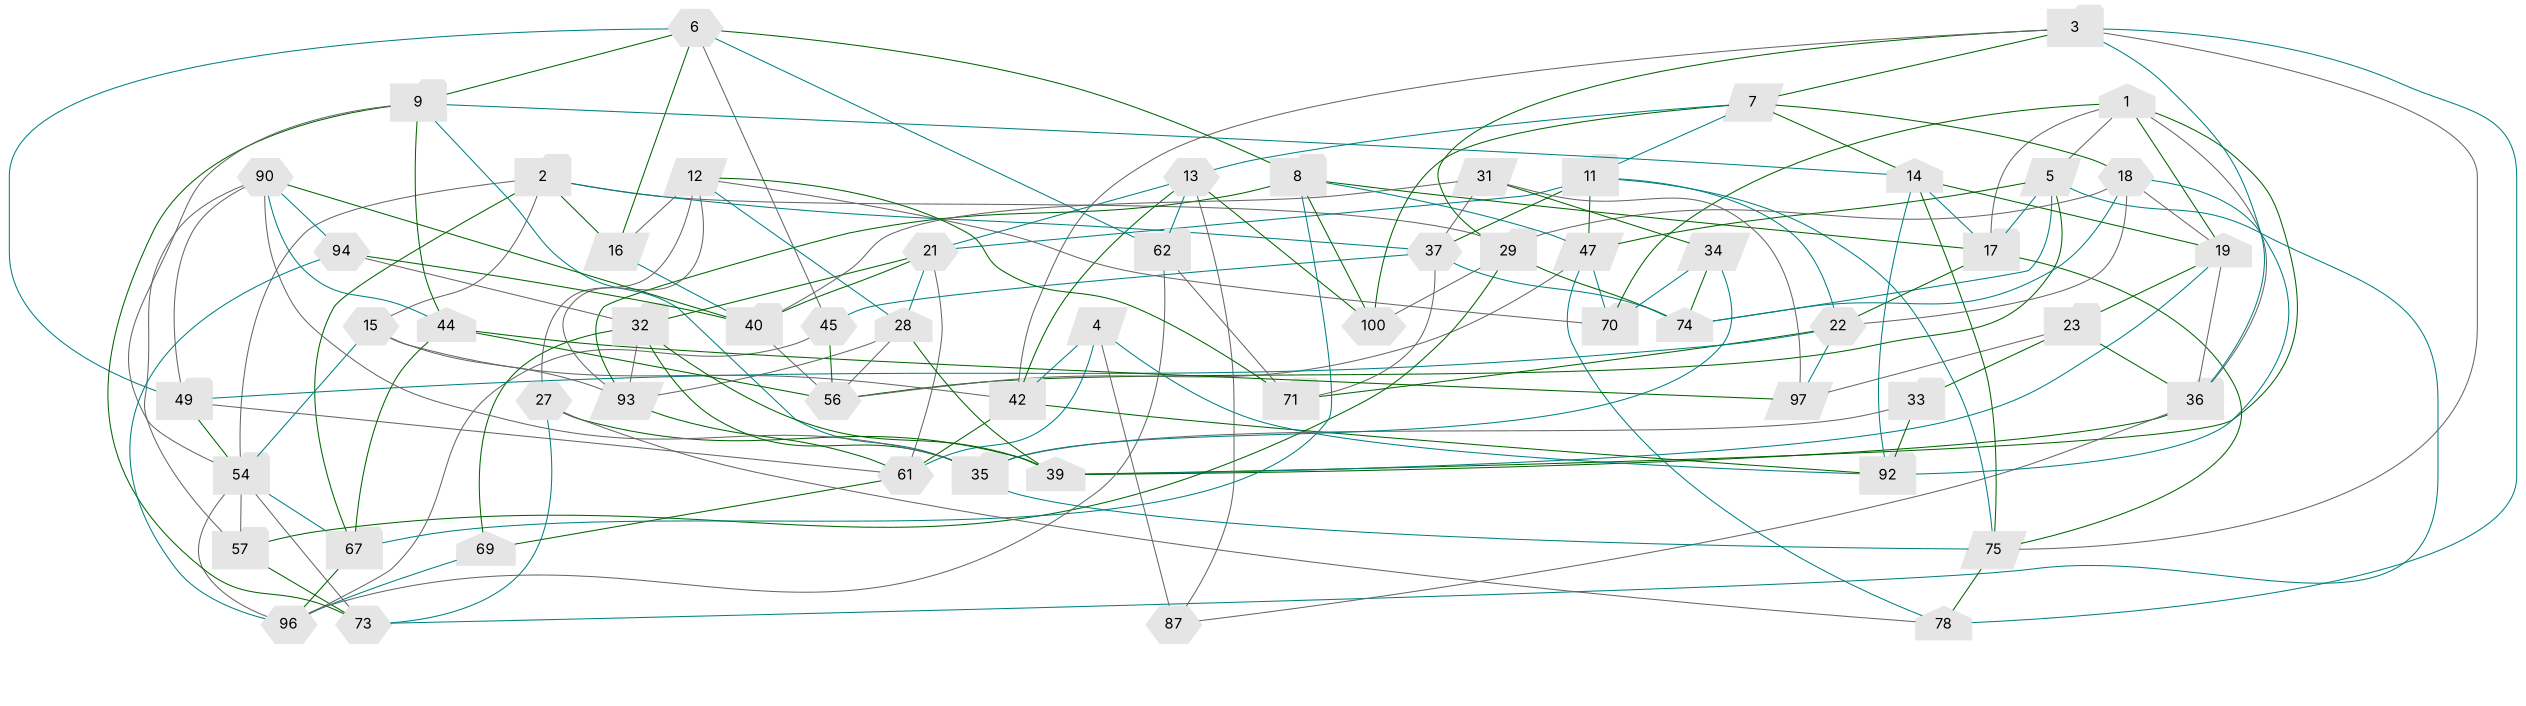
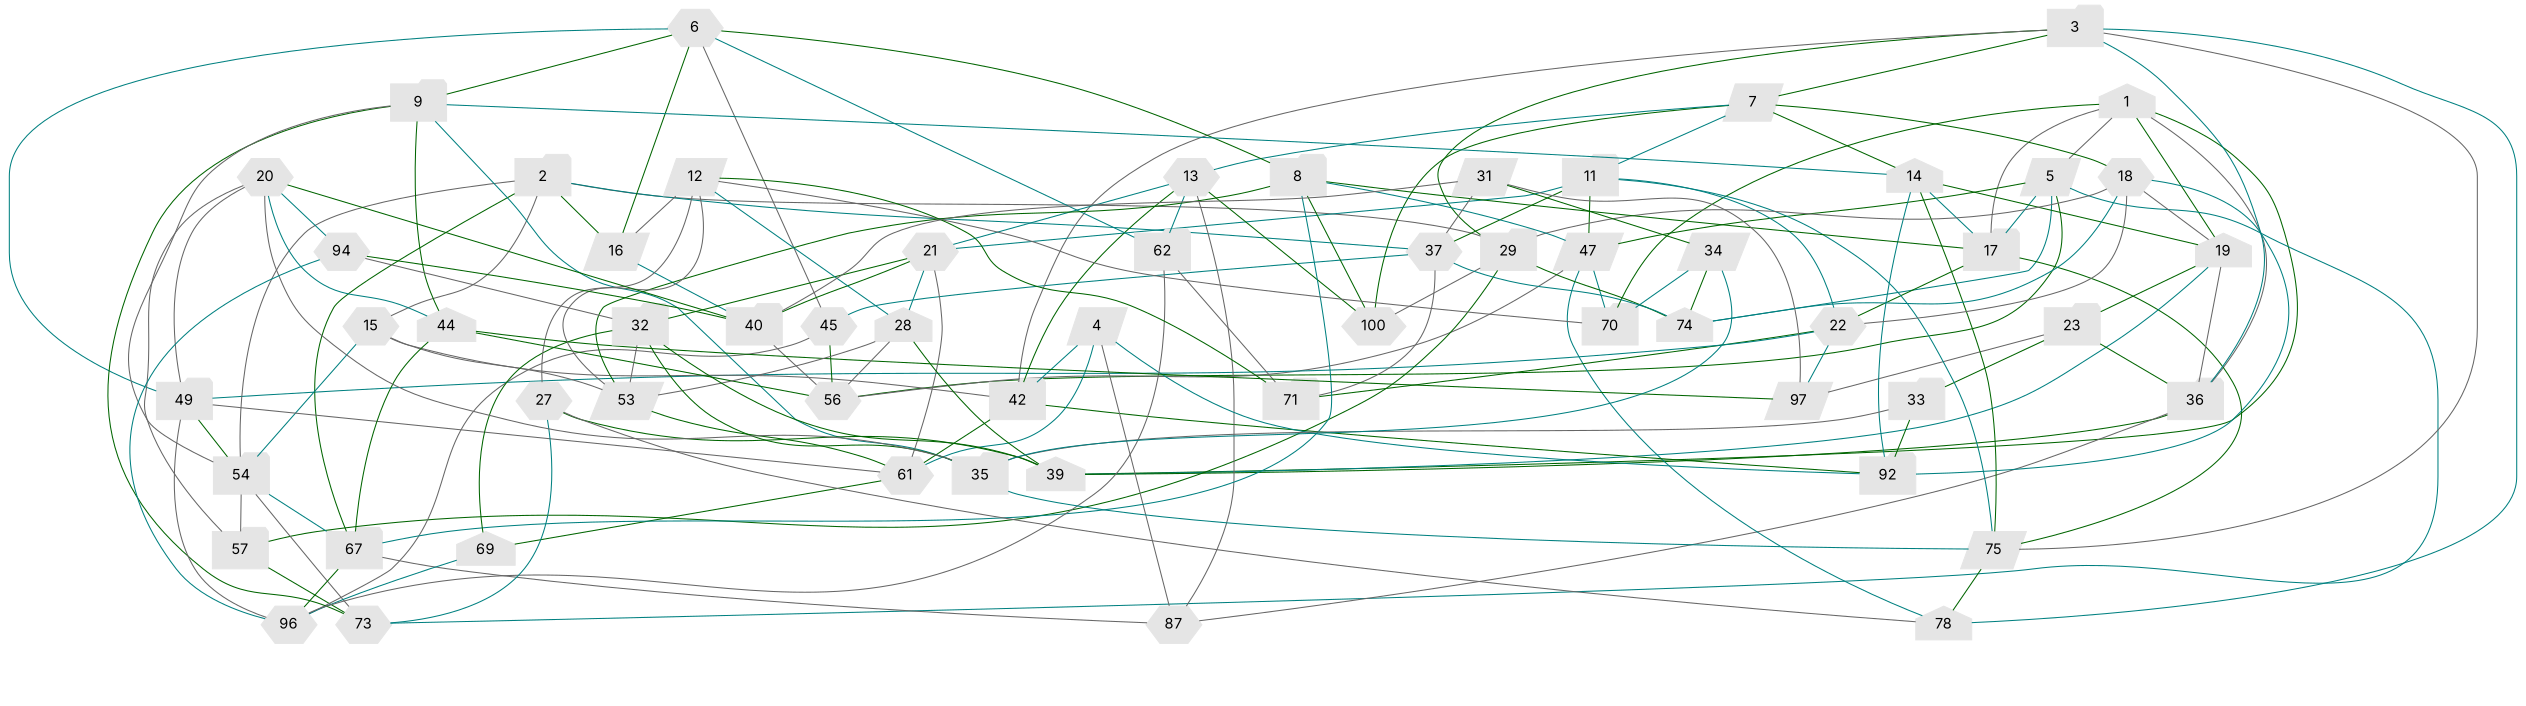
node "90": label "90" -> "20"
node "93": label "93" -> "53"
edge "54" -- "96": now "49" -- "96"
edge "67" -- "87": added
